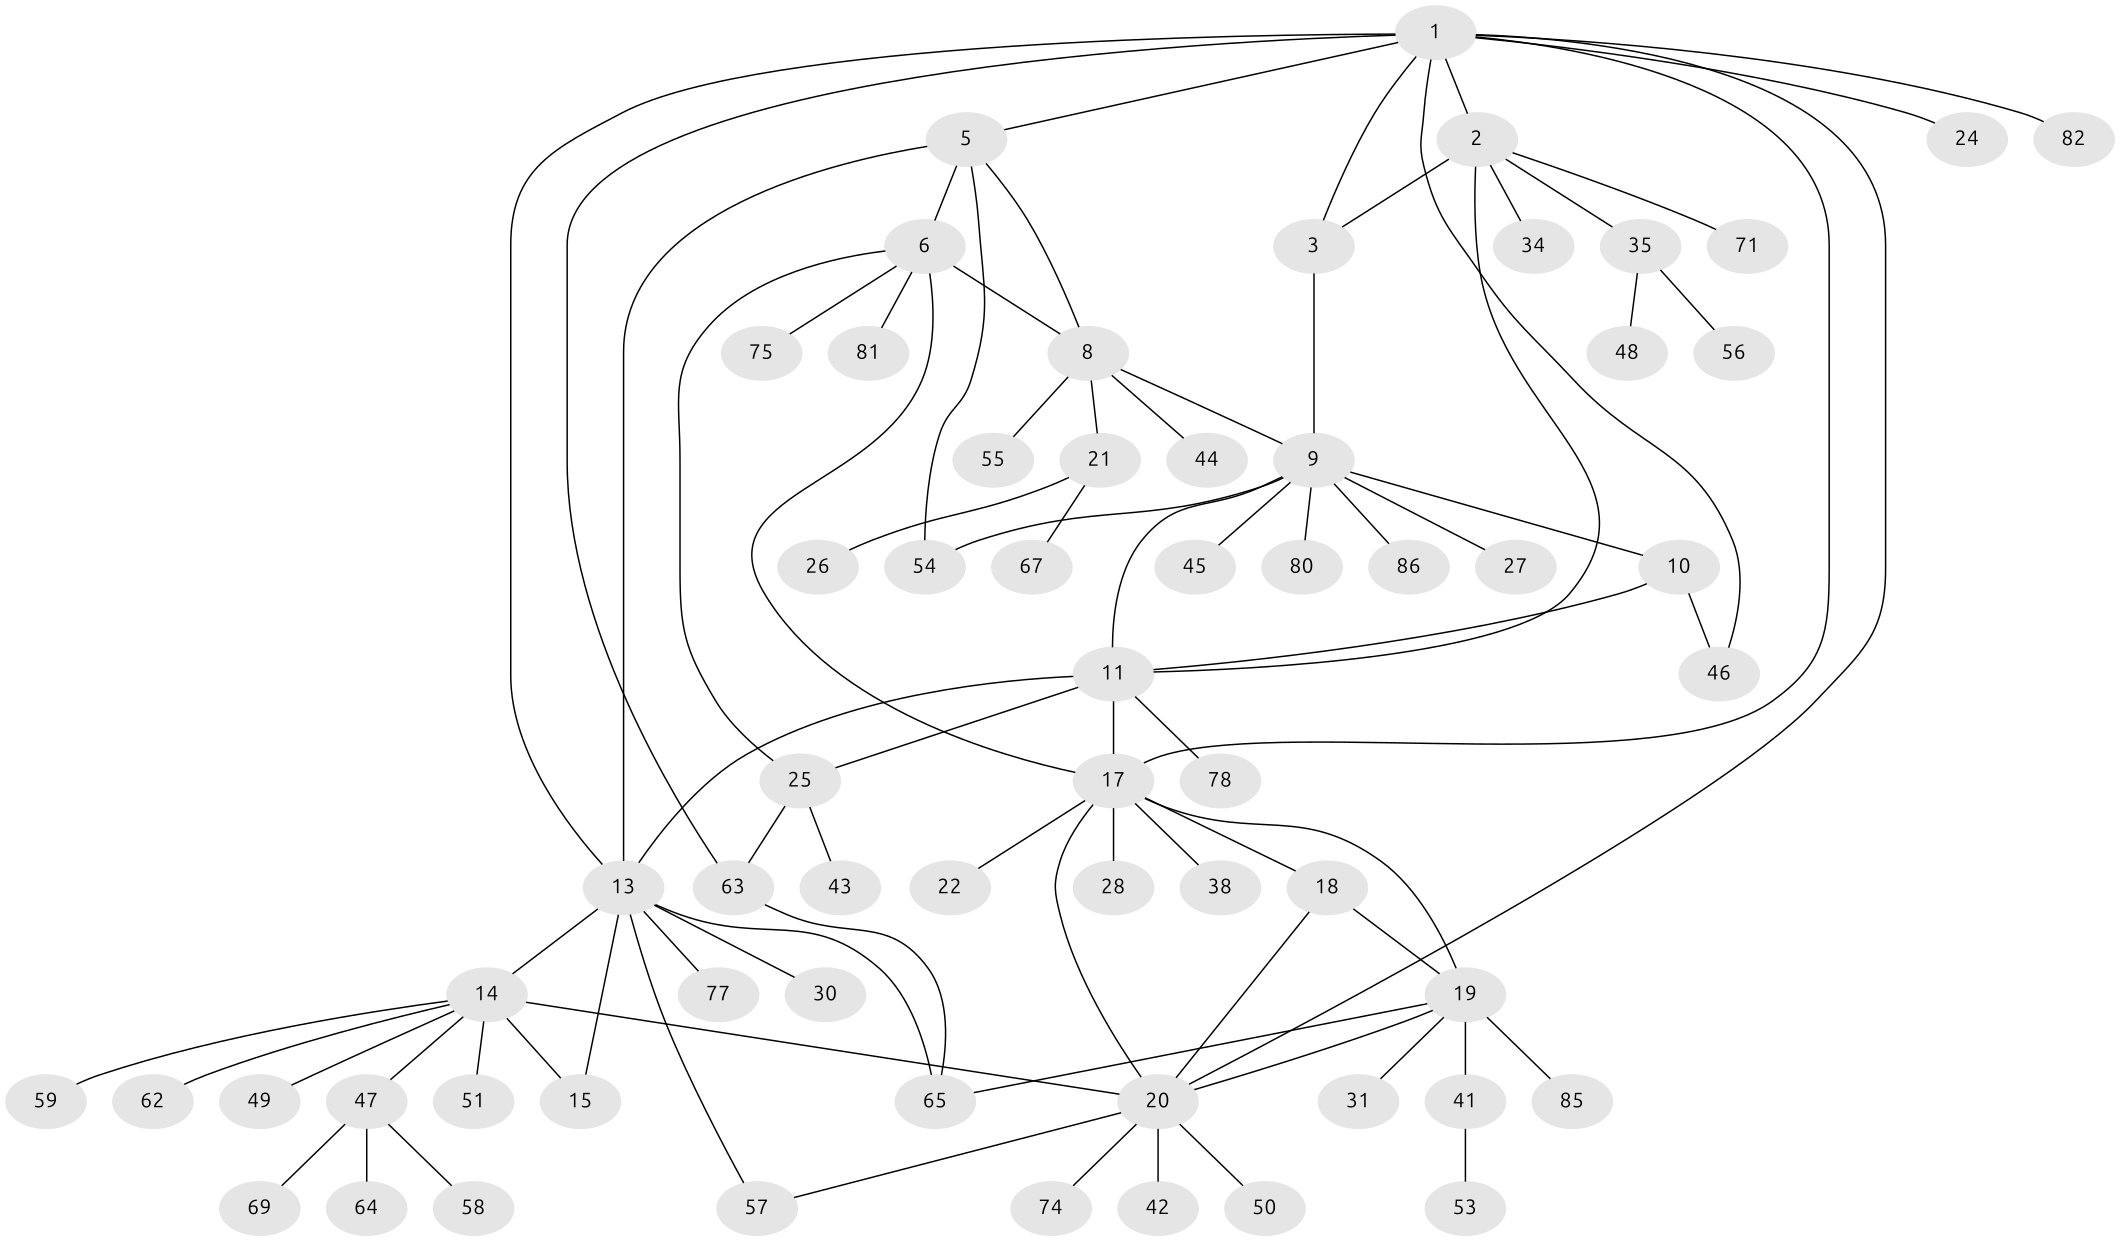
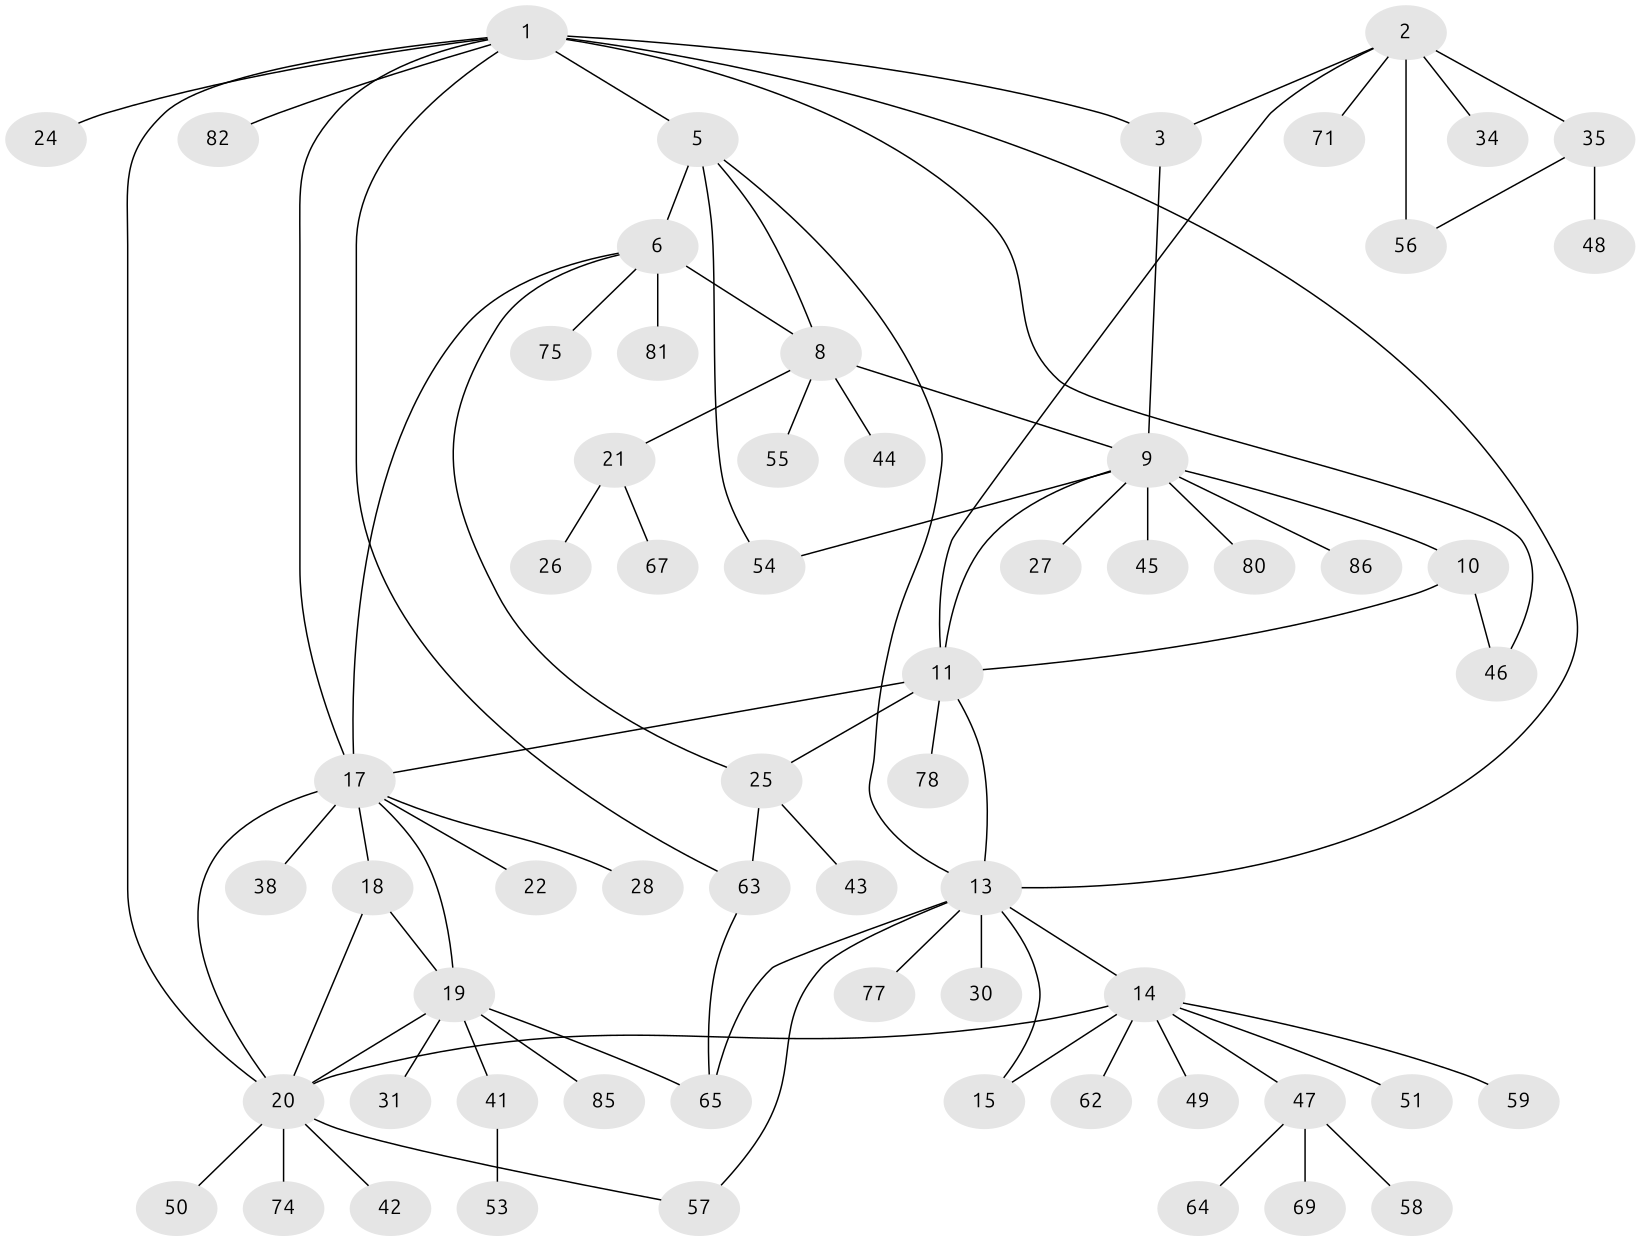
edge "1" -- "2": now "56" -- "2"
